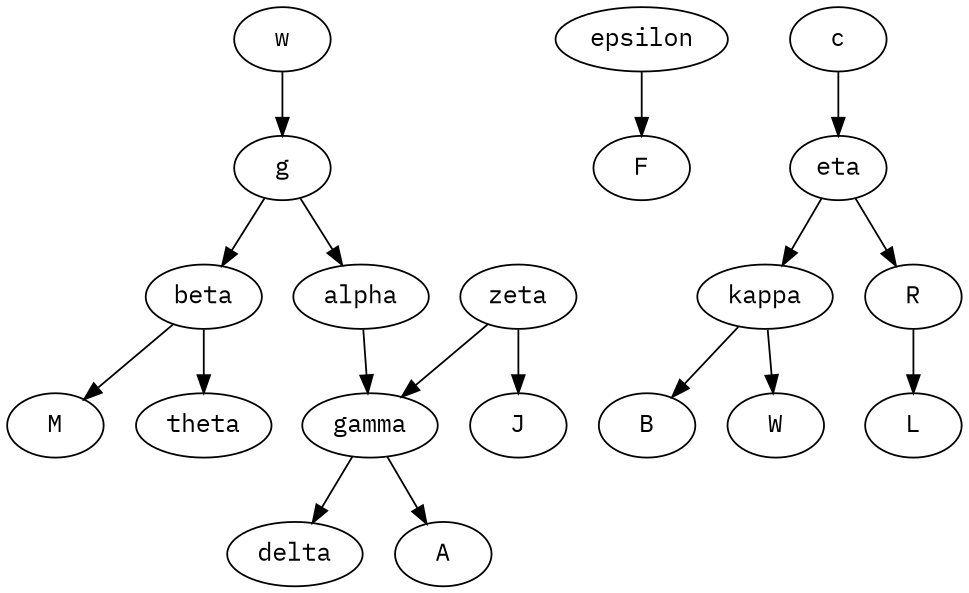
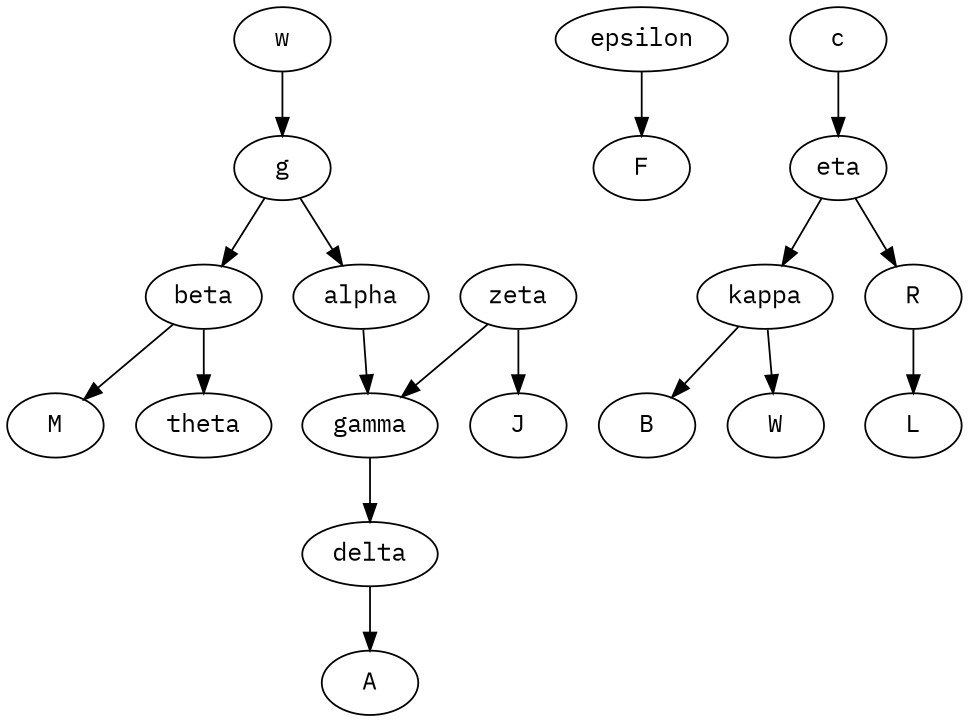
edge "gamma" -> "A": now "delta" -> "A"
